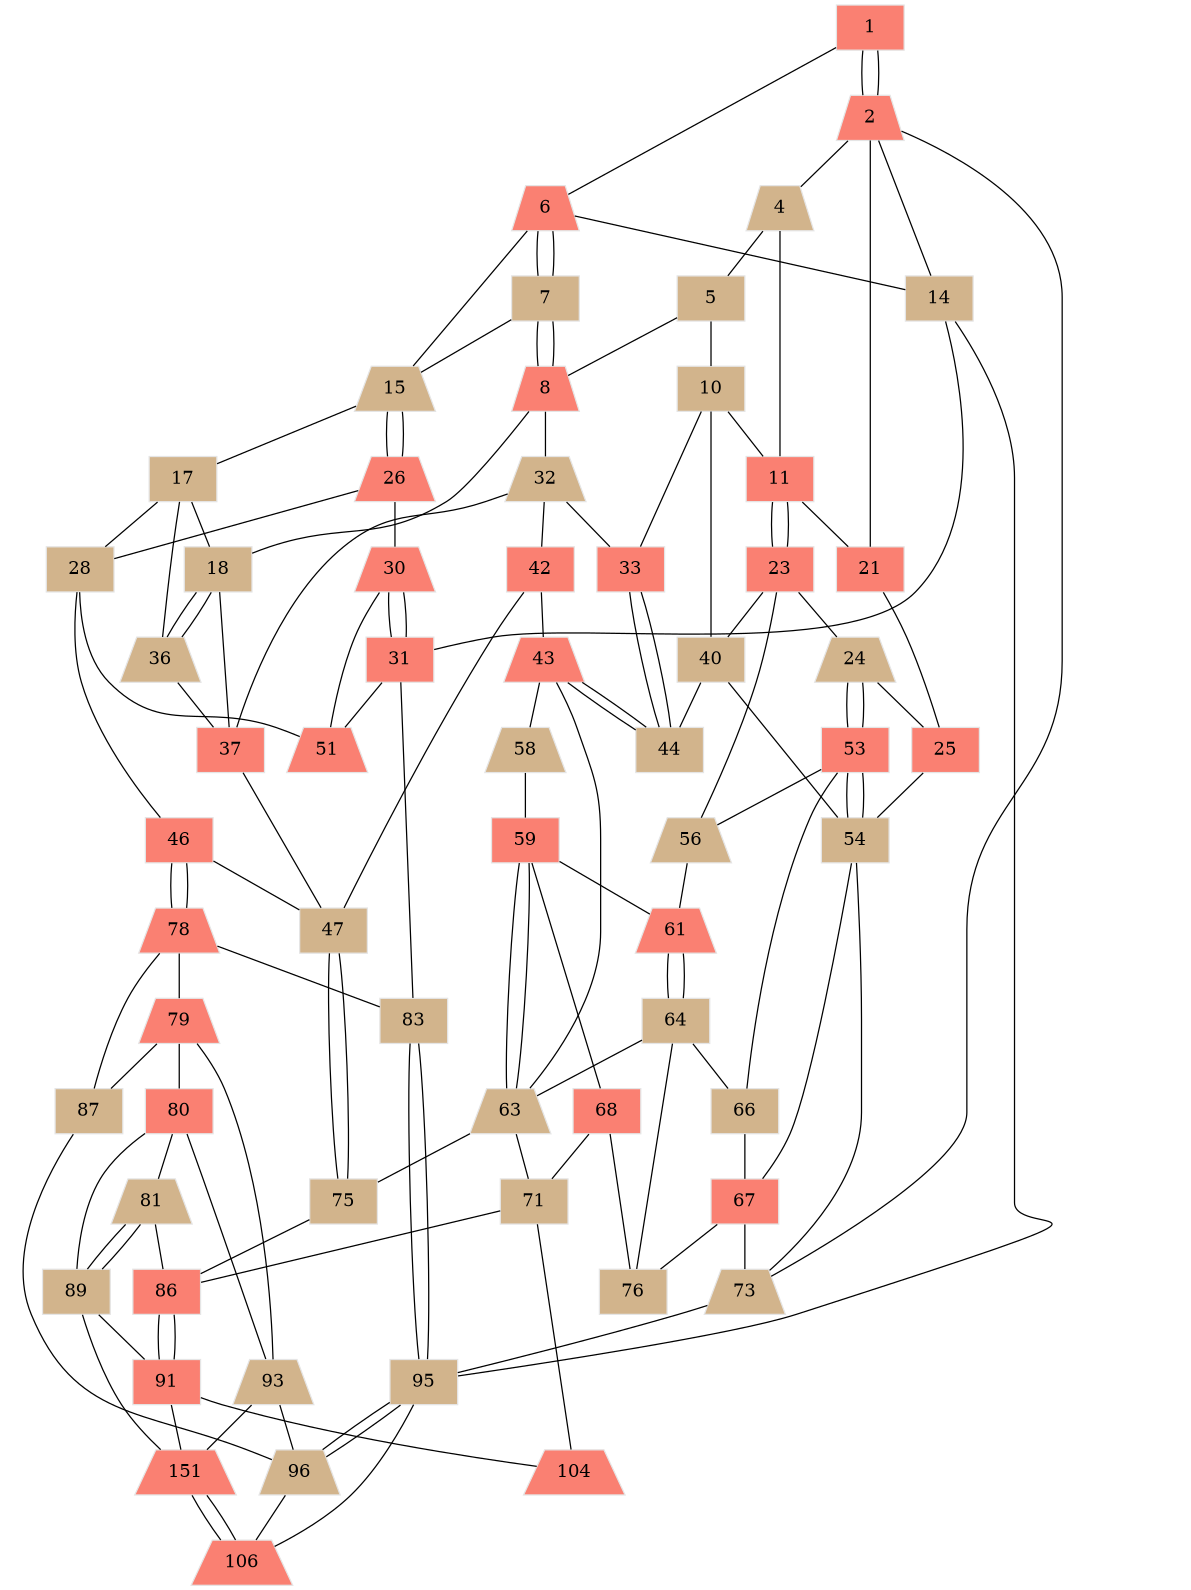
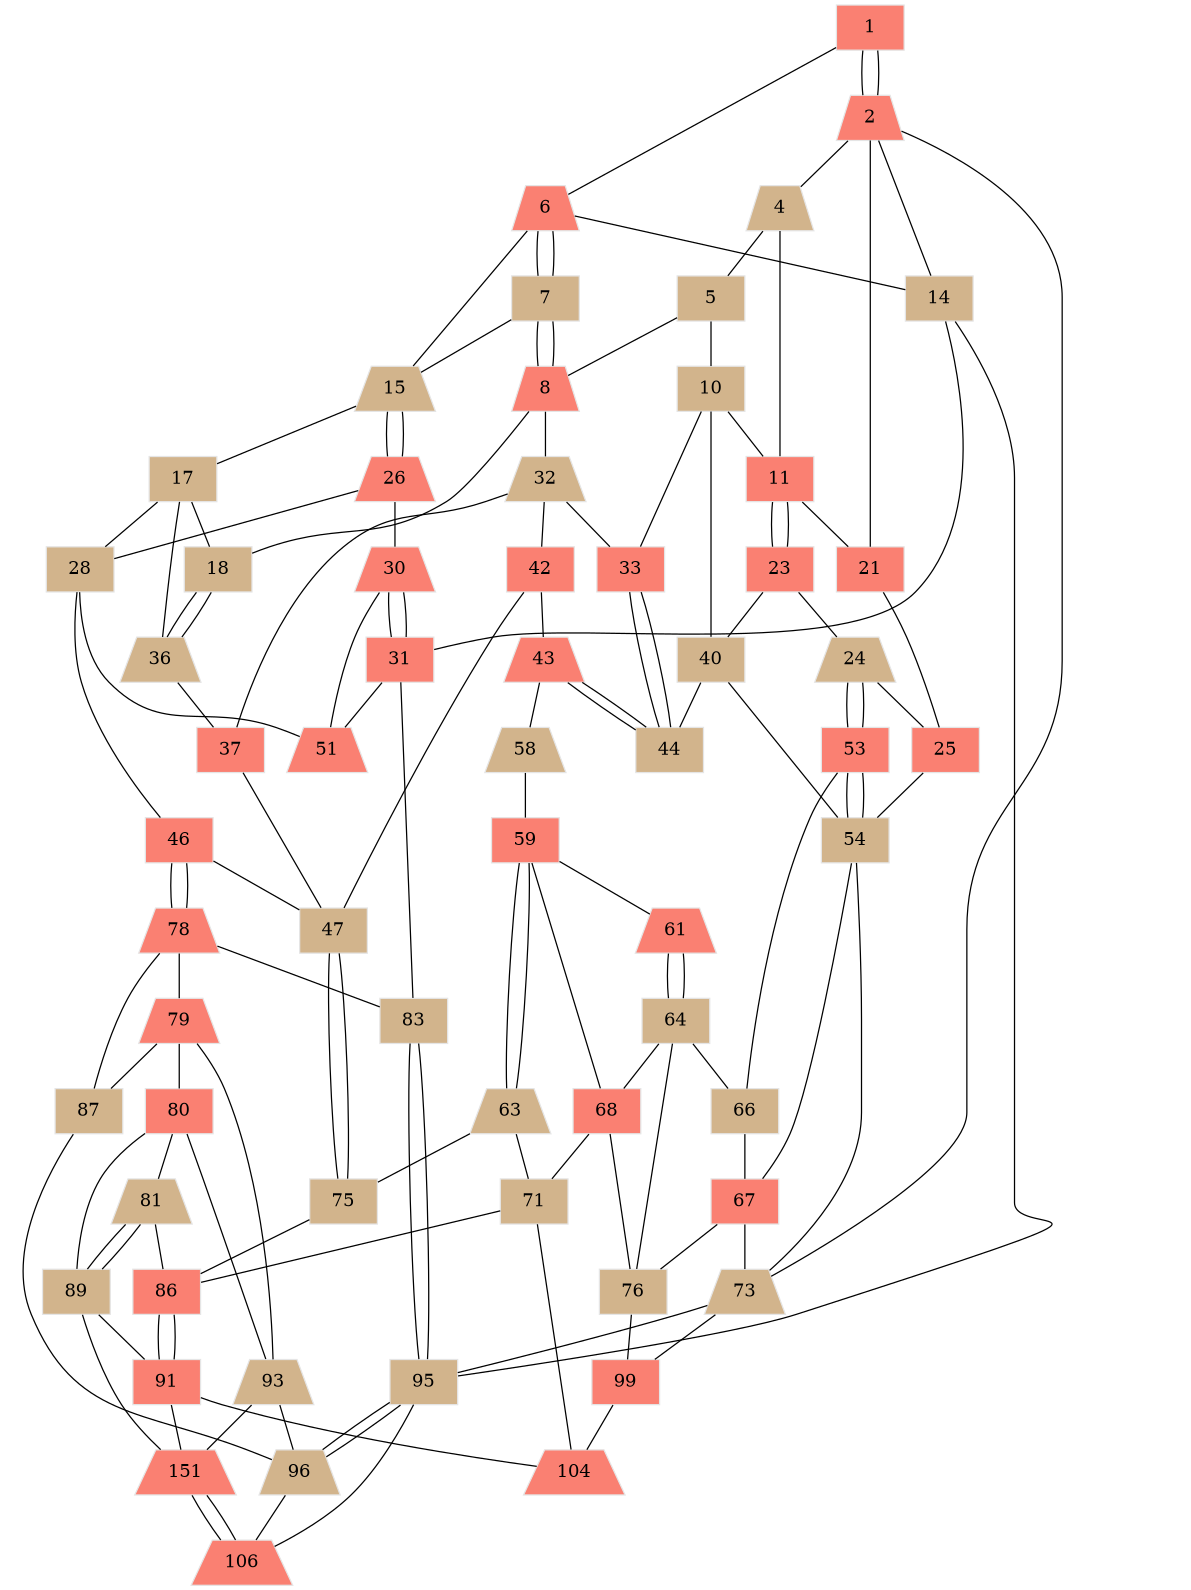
edge "18" -- "37": removed
node "56": removed
edge "43" -- "63": removed
edge "64" -- "63": now "64" -- "68"
node "99": added
